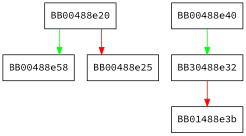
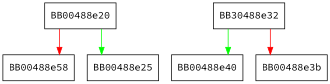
edge "BB00488e20" -> "BB00488e58": color green -> red
edge "BB00488e20" -> "BB00488e25": color red -> green
edge "BB00488e40" -> "BB30488e32": reversed
node "BB01488e3b": label "BB01488e3b" -> "BB00488e3b"
